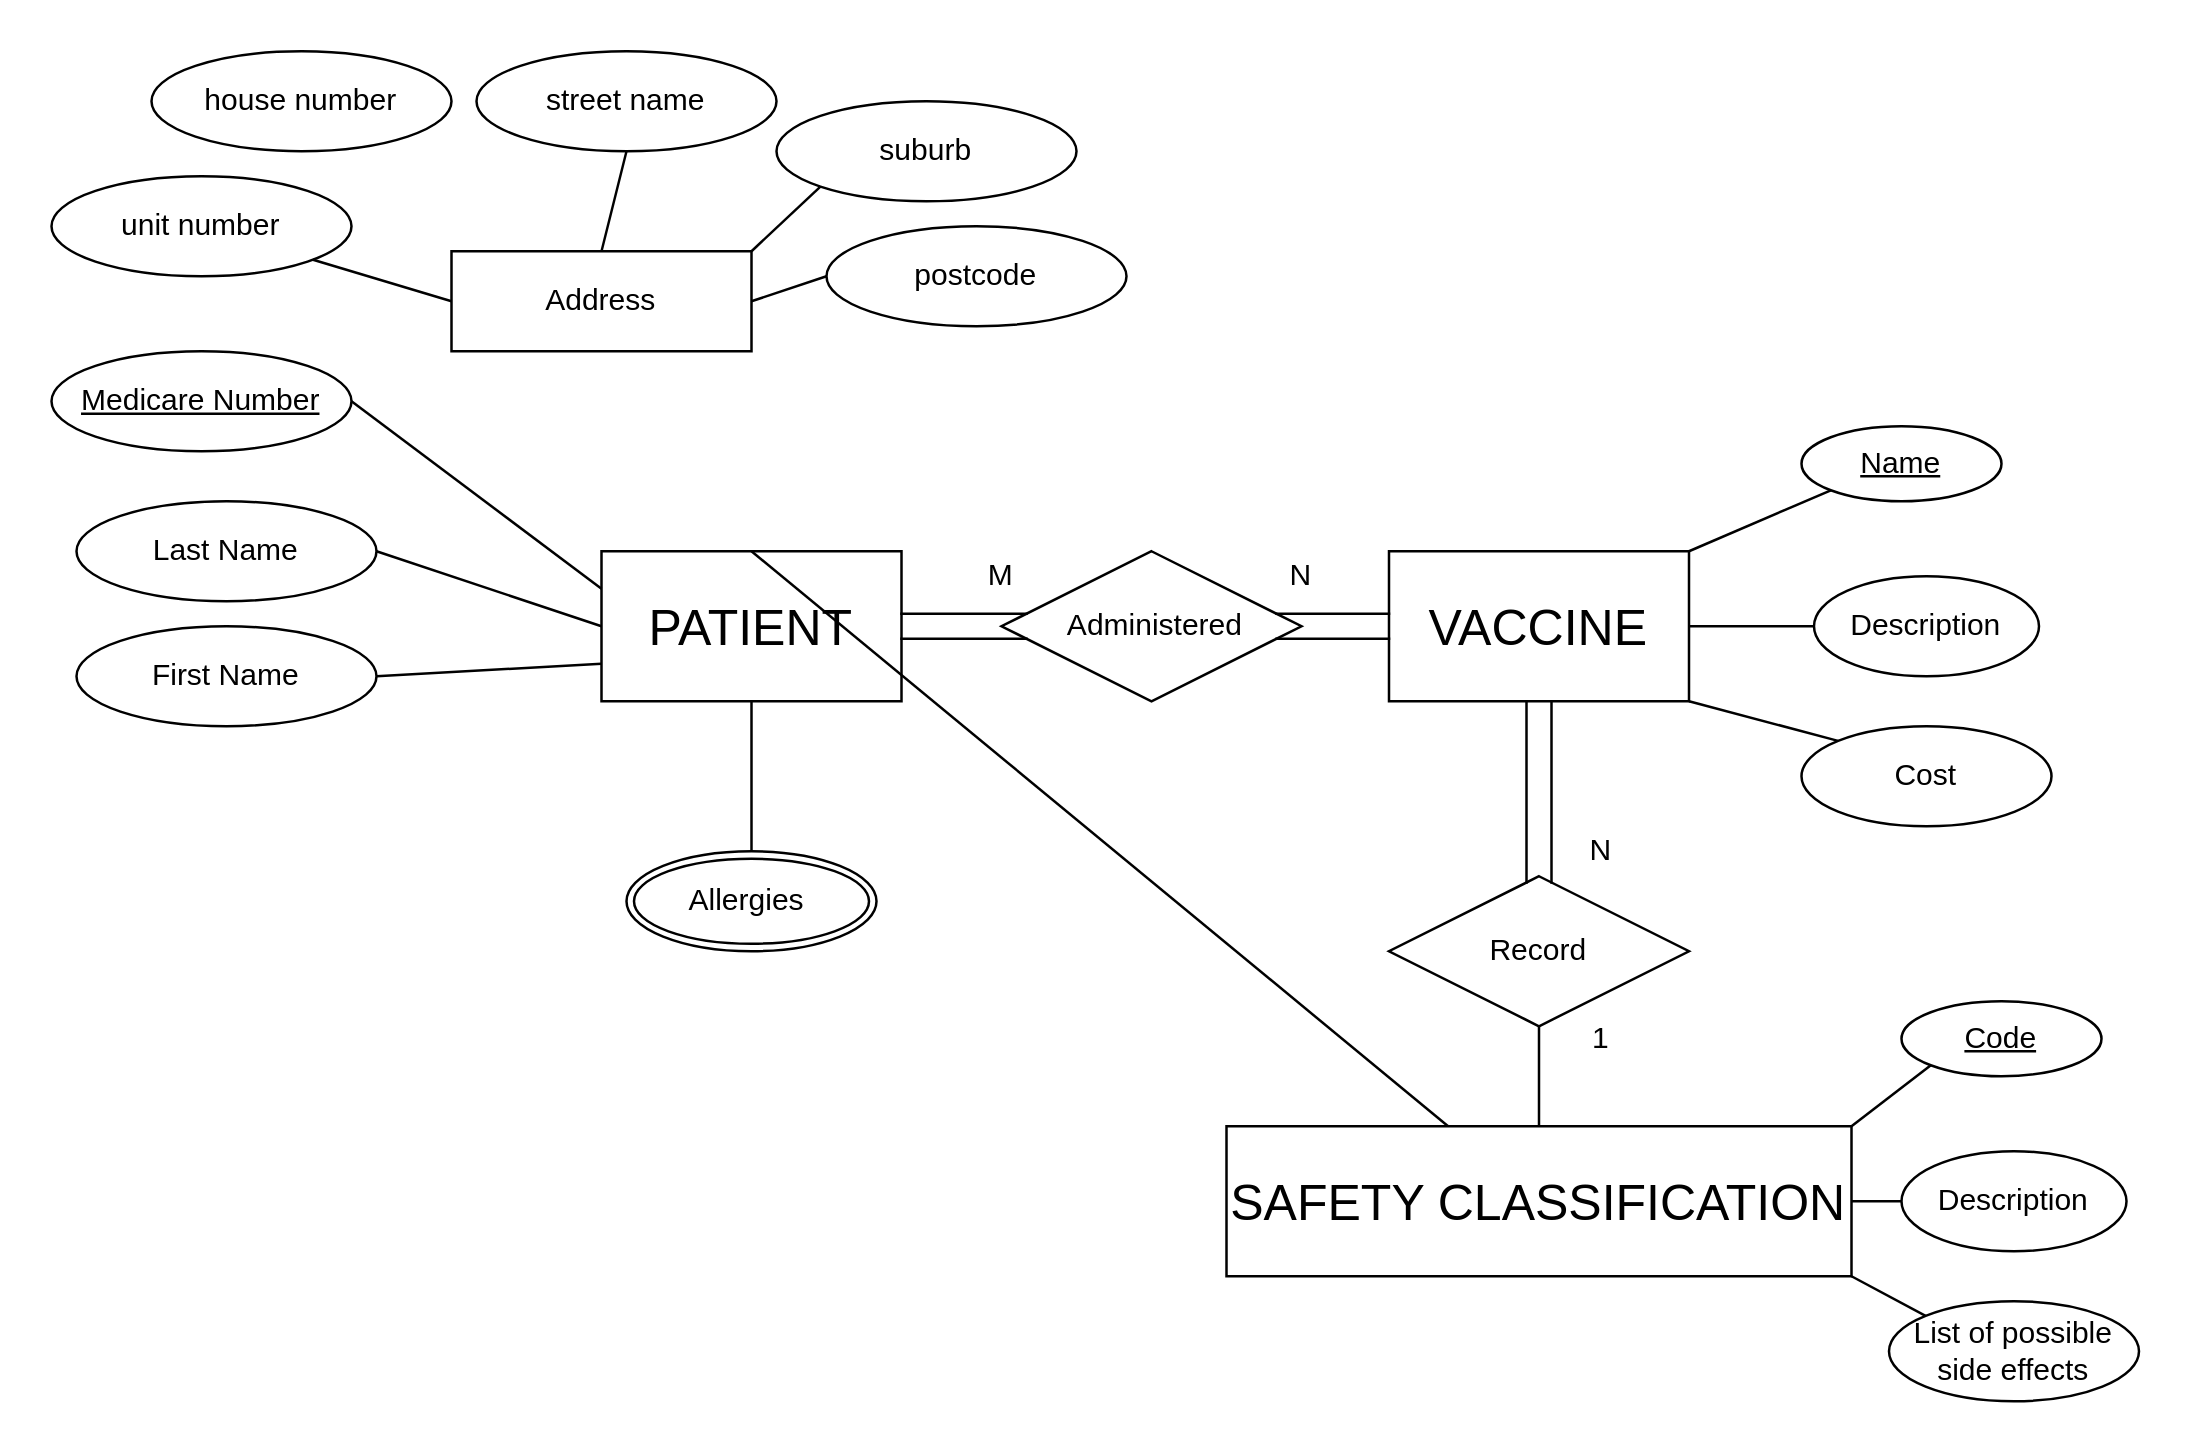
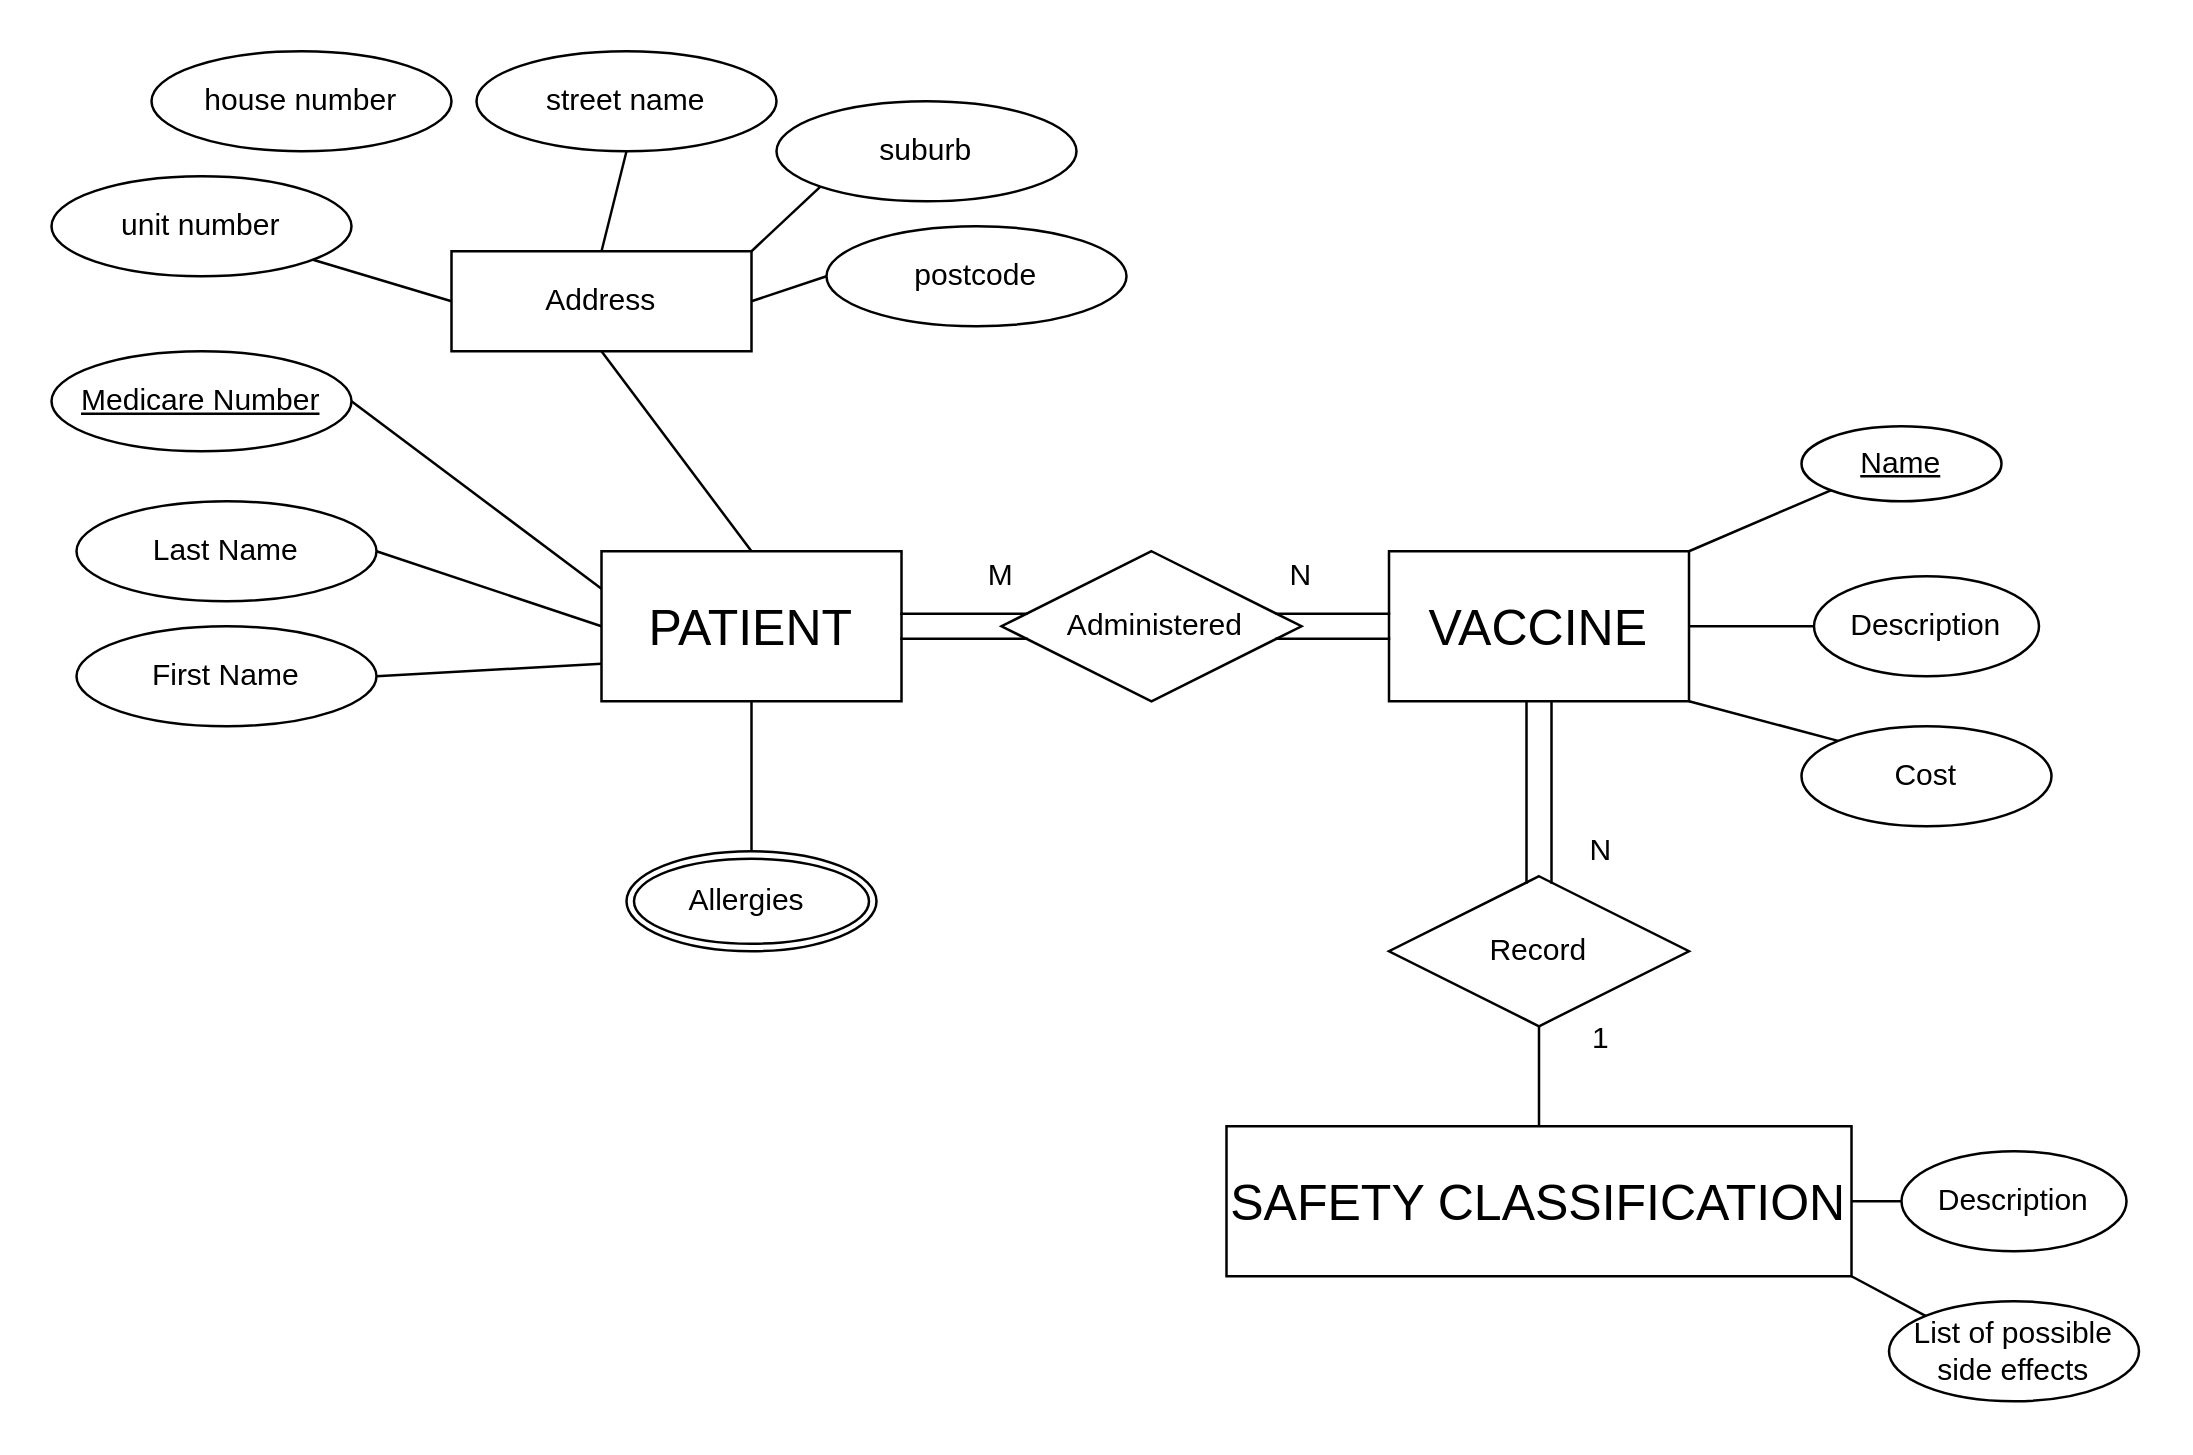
edge "PATIENT" -- "SAFETY CLASSIFICATION": now "PATIENT" -- "Address"
node "Code": removed
edge "Code" -- "SAFETY CLASSIFICATION": removed
